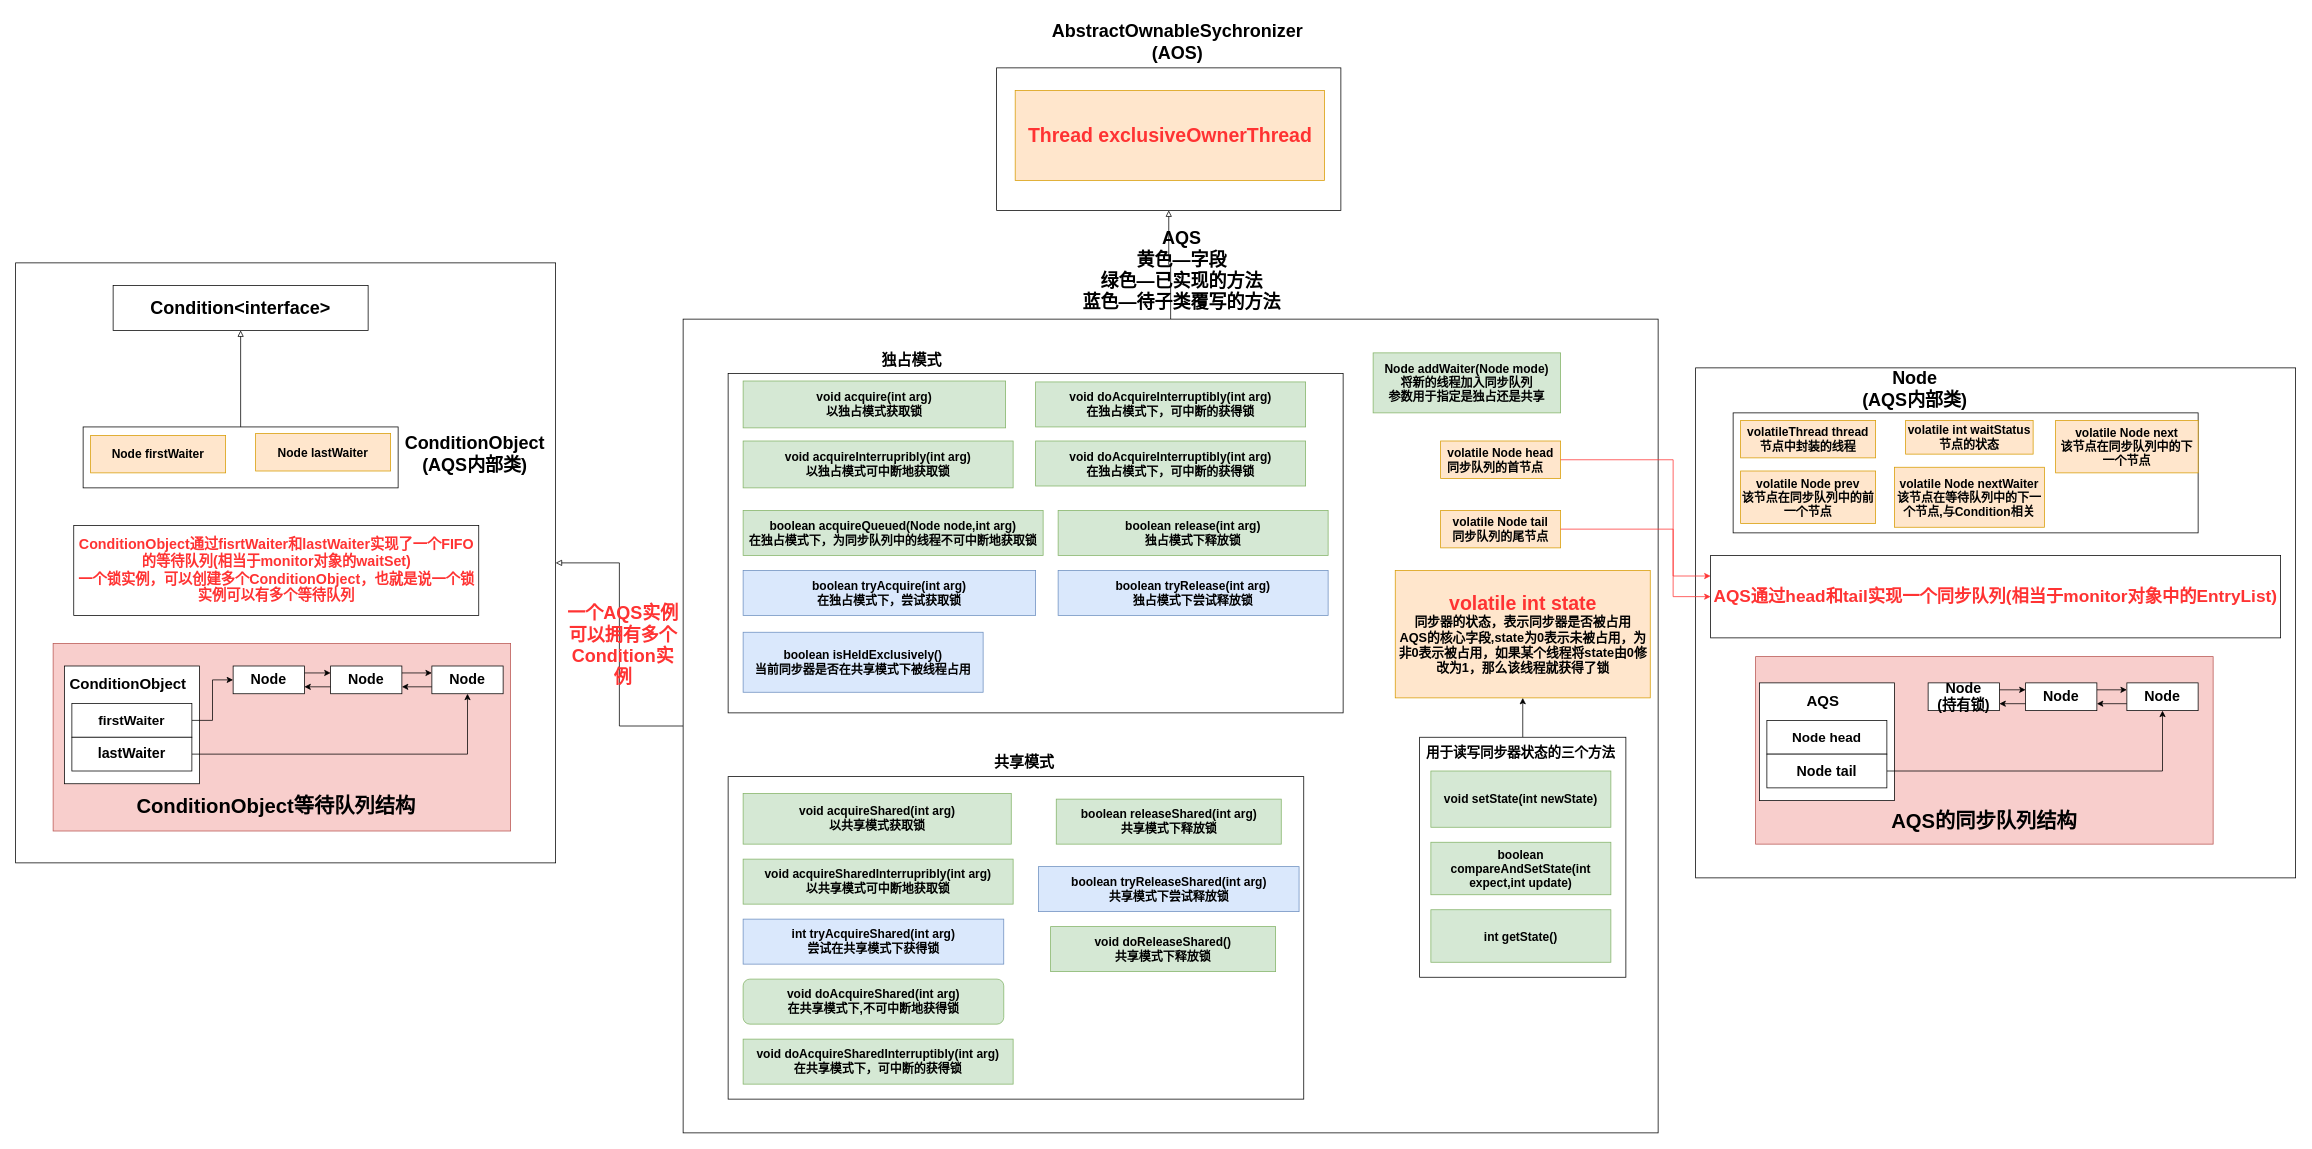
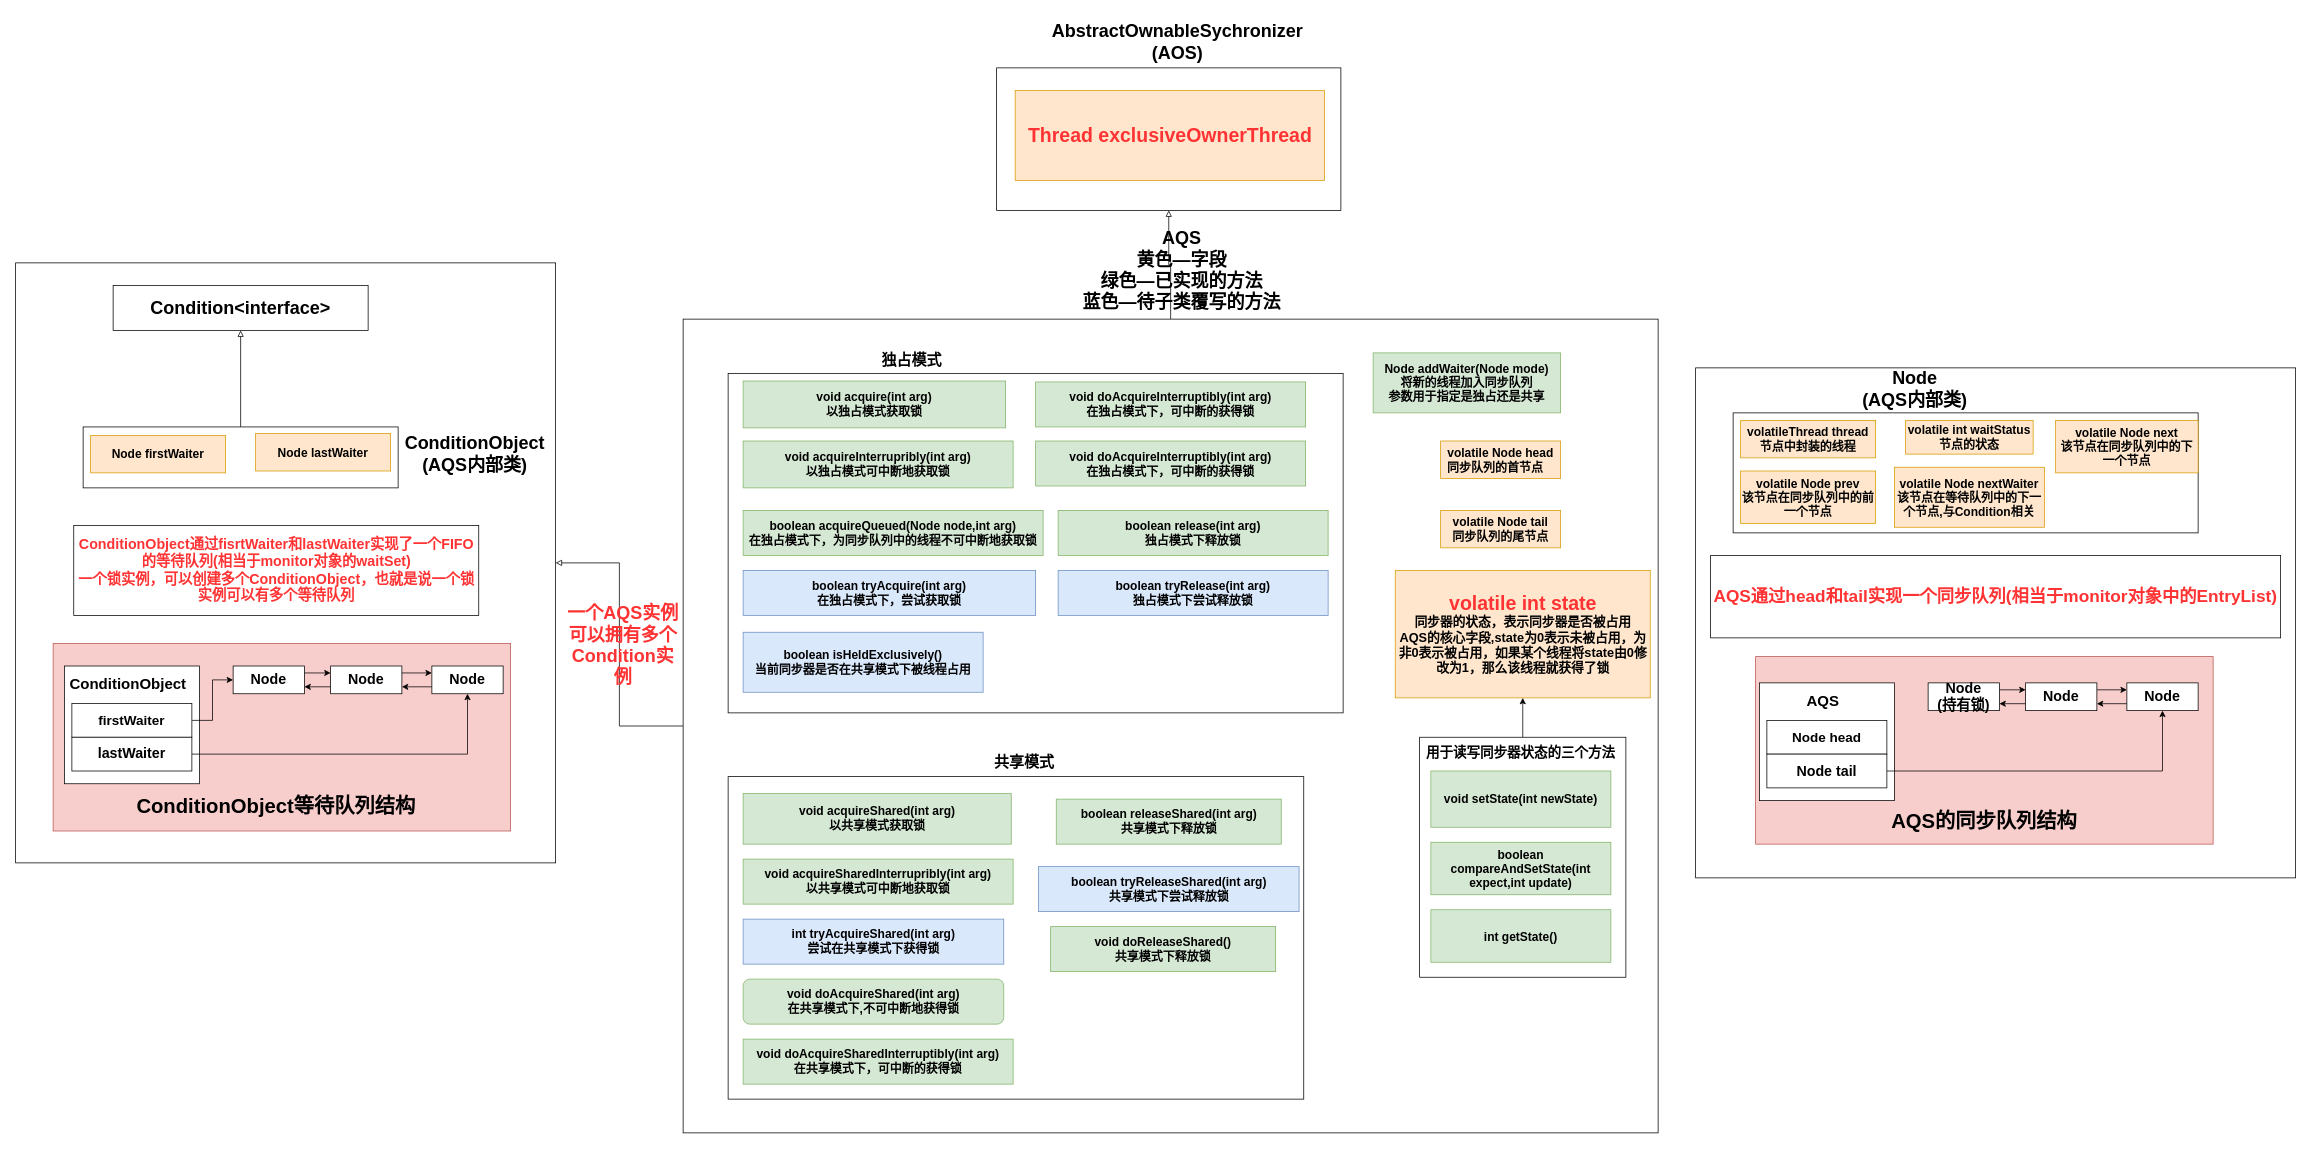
edge "volatile Node head 同步队列的首节点" -> "AQS通过head和tail实现一个同步队列(相当于monitor对象中的EntryList)": removed
edge "volatile Node tail 同步队列的尾节点" -> "AQS通过head和tail实现一个同步队列(相当于monitor对象中的EntryList)": removed
